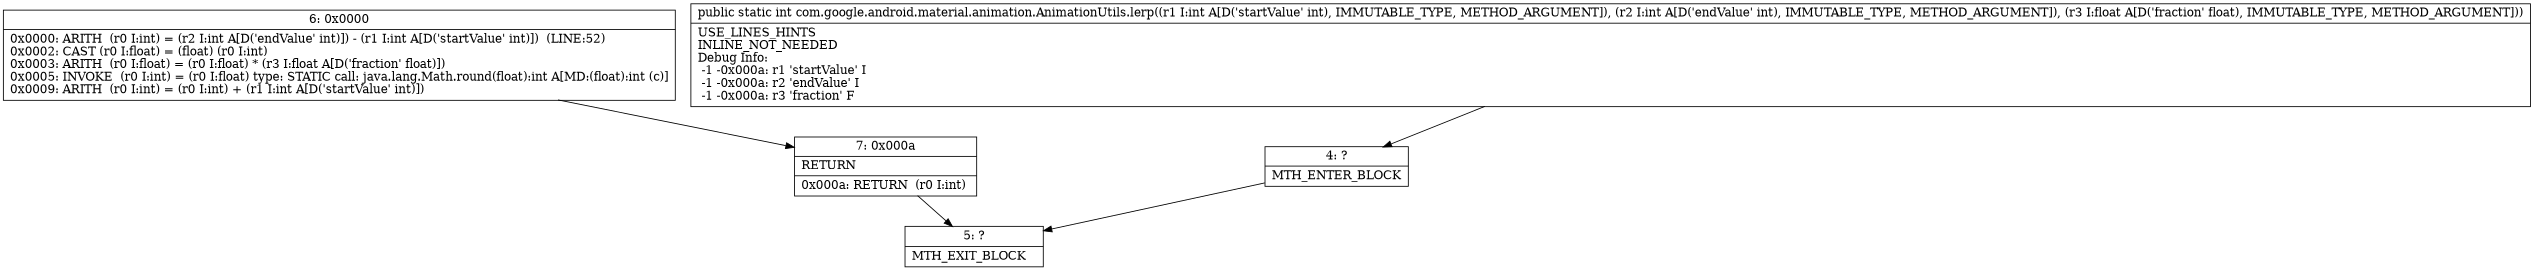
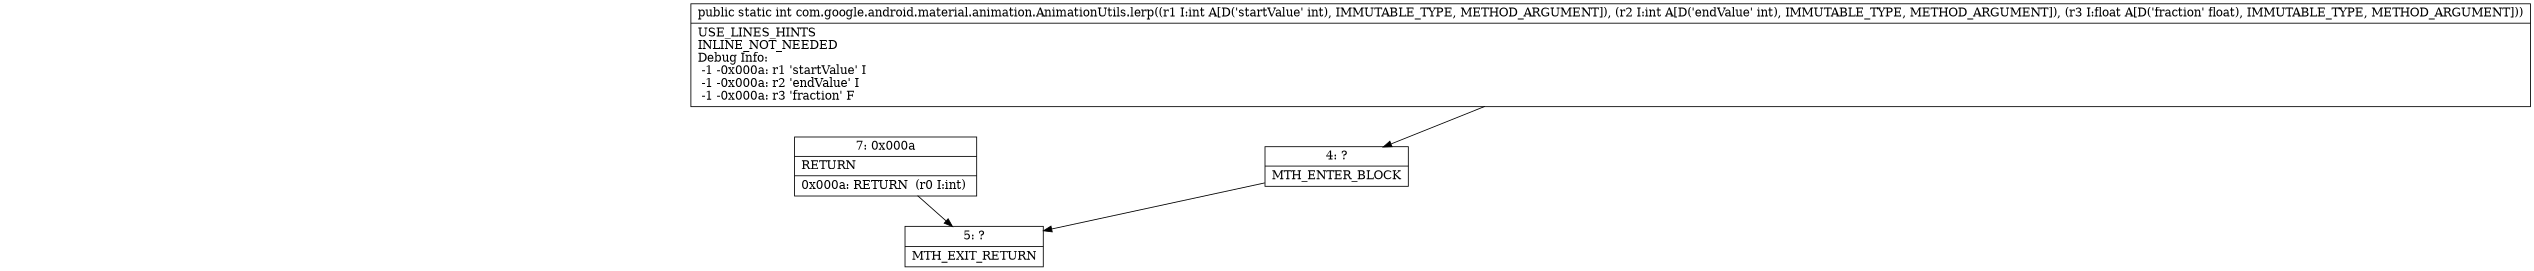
node "6: 0x0000": removed
node "5: ?": text "MTH_EXIT_BLOCK" -> "MTH_EXIT_RETURN"
